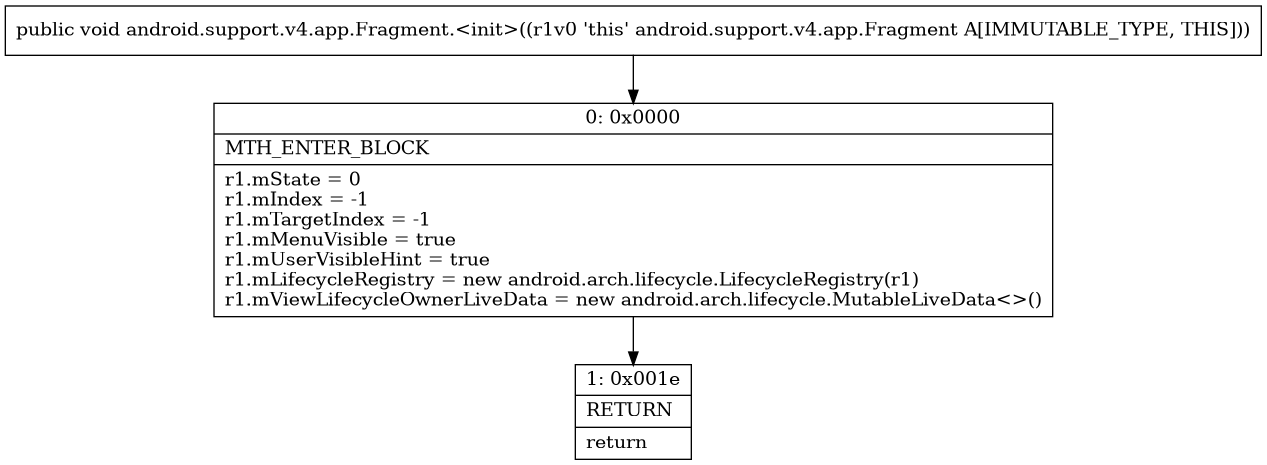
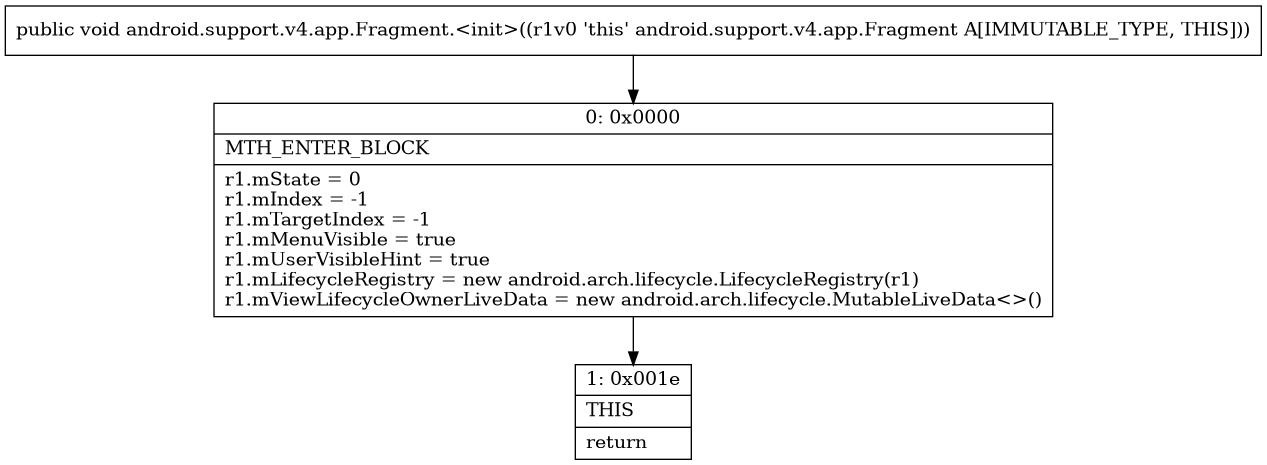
node "1: 0x001e": text "RETURN" -> "THIS"
